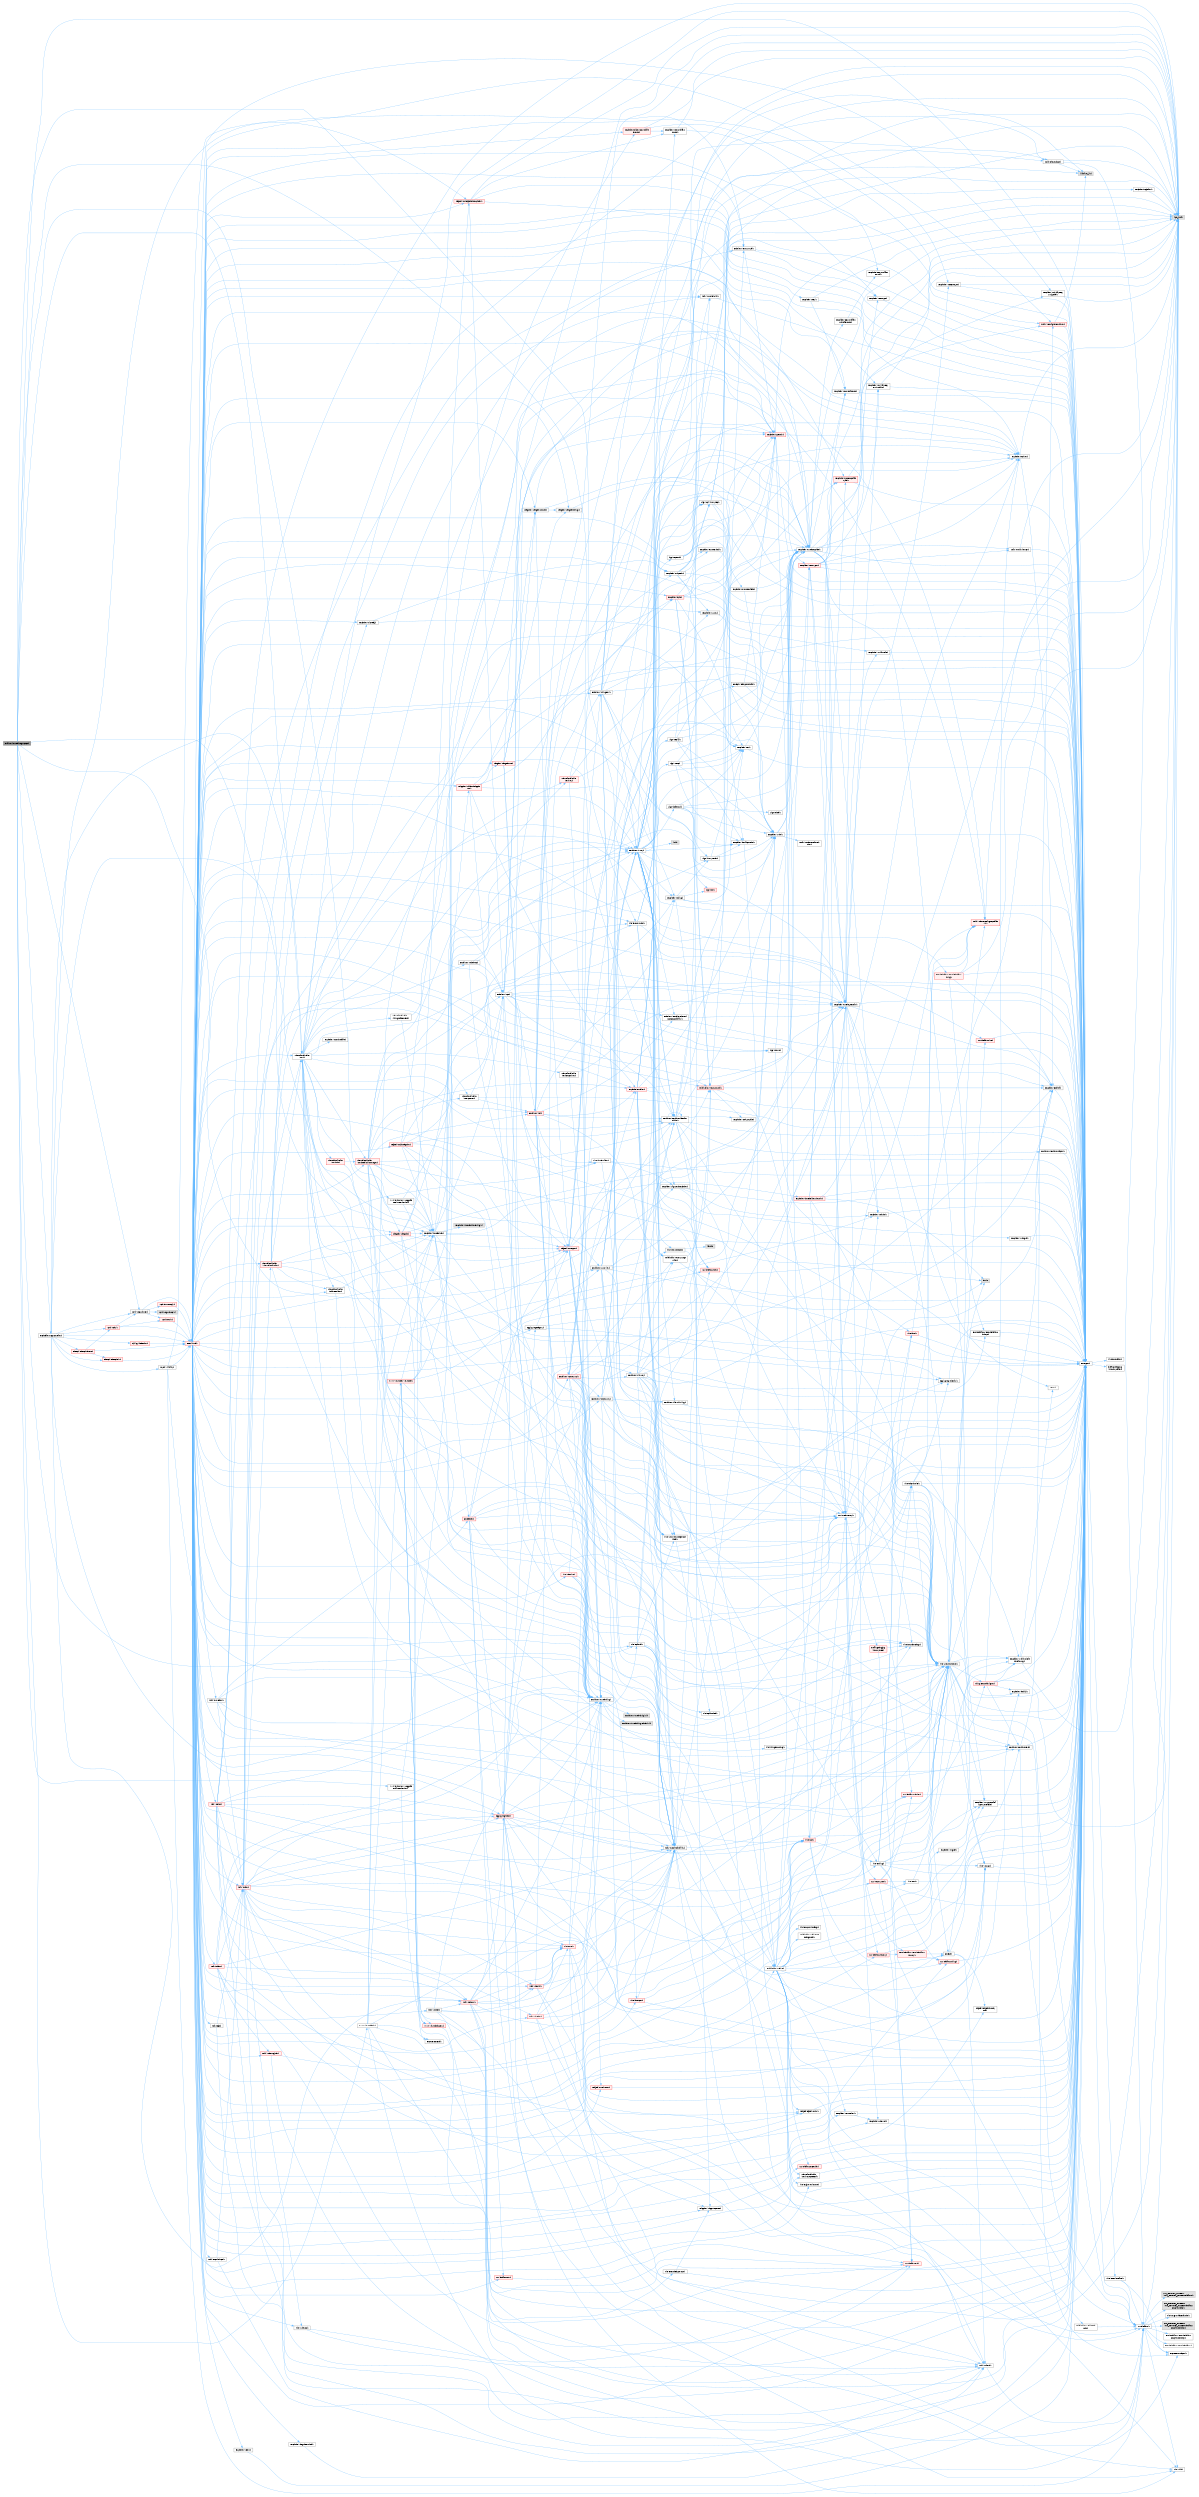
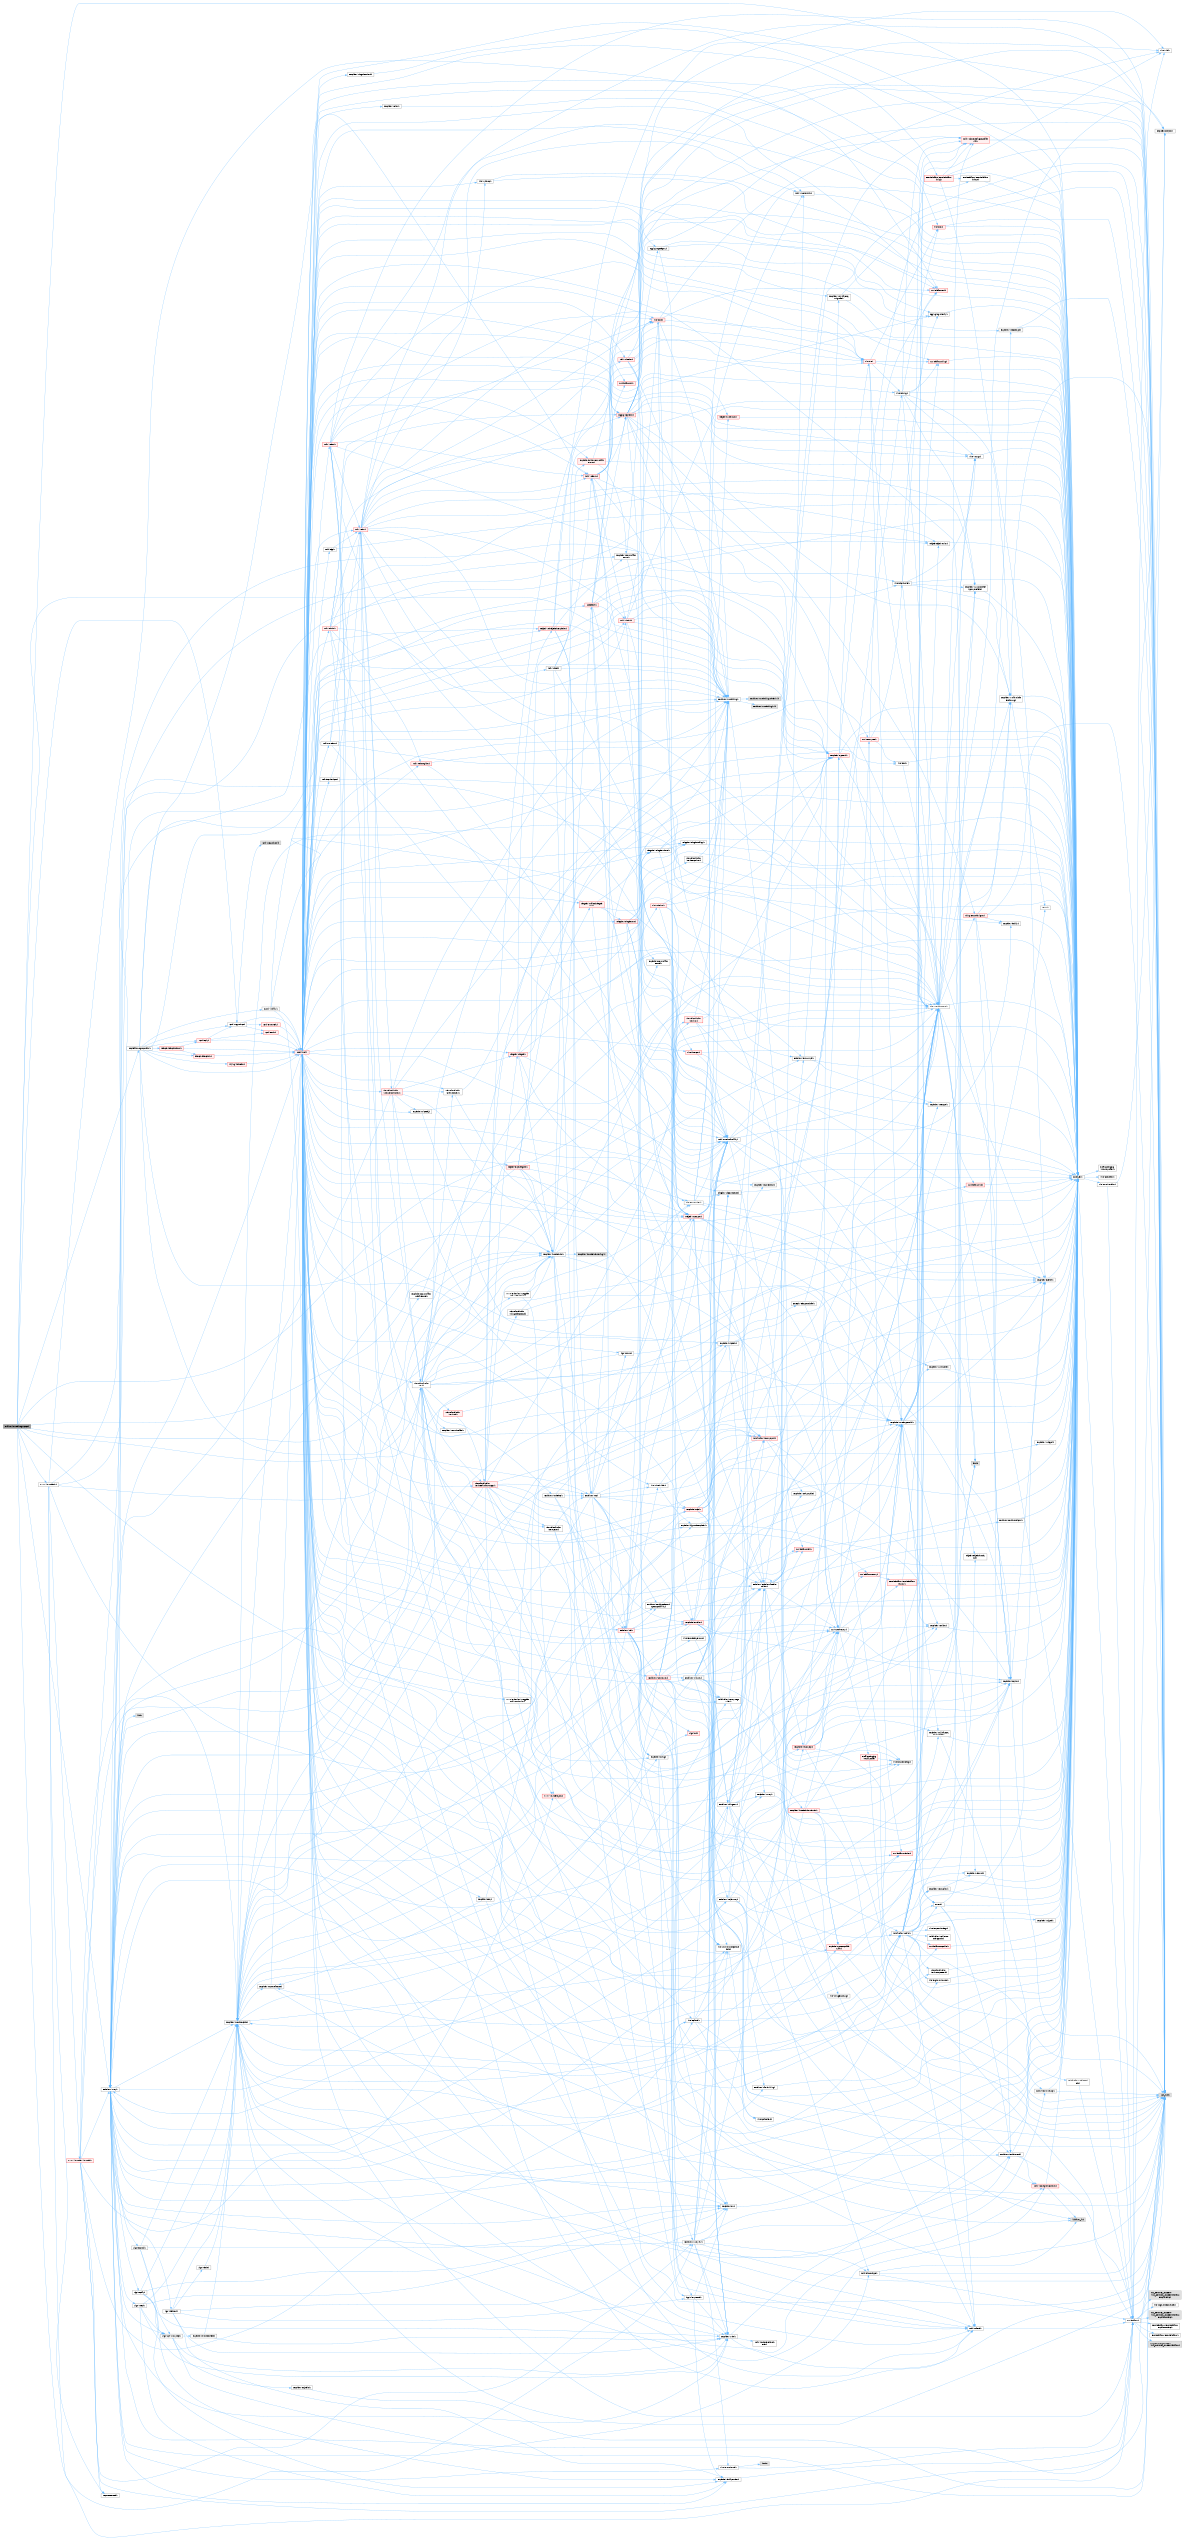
edge "CoreMinimal.h" -> "Templates/RemoveReference.h": reversed
